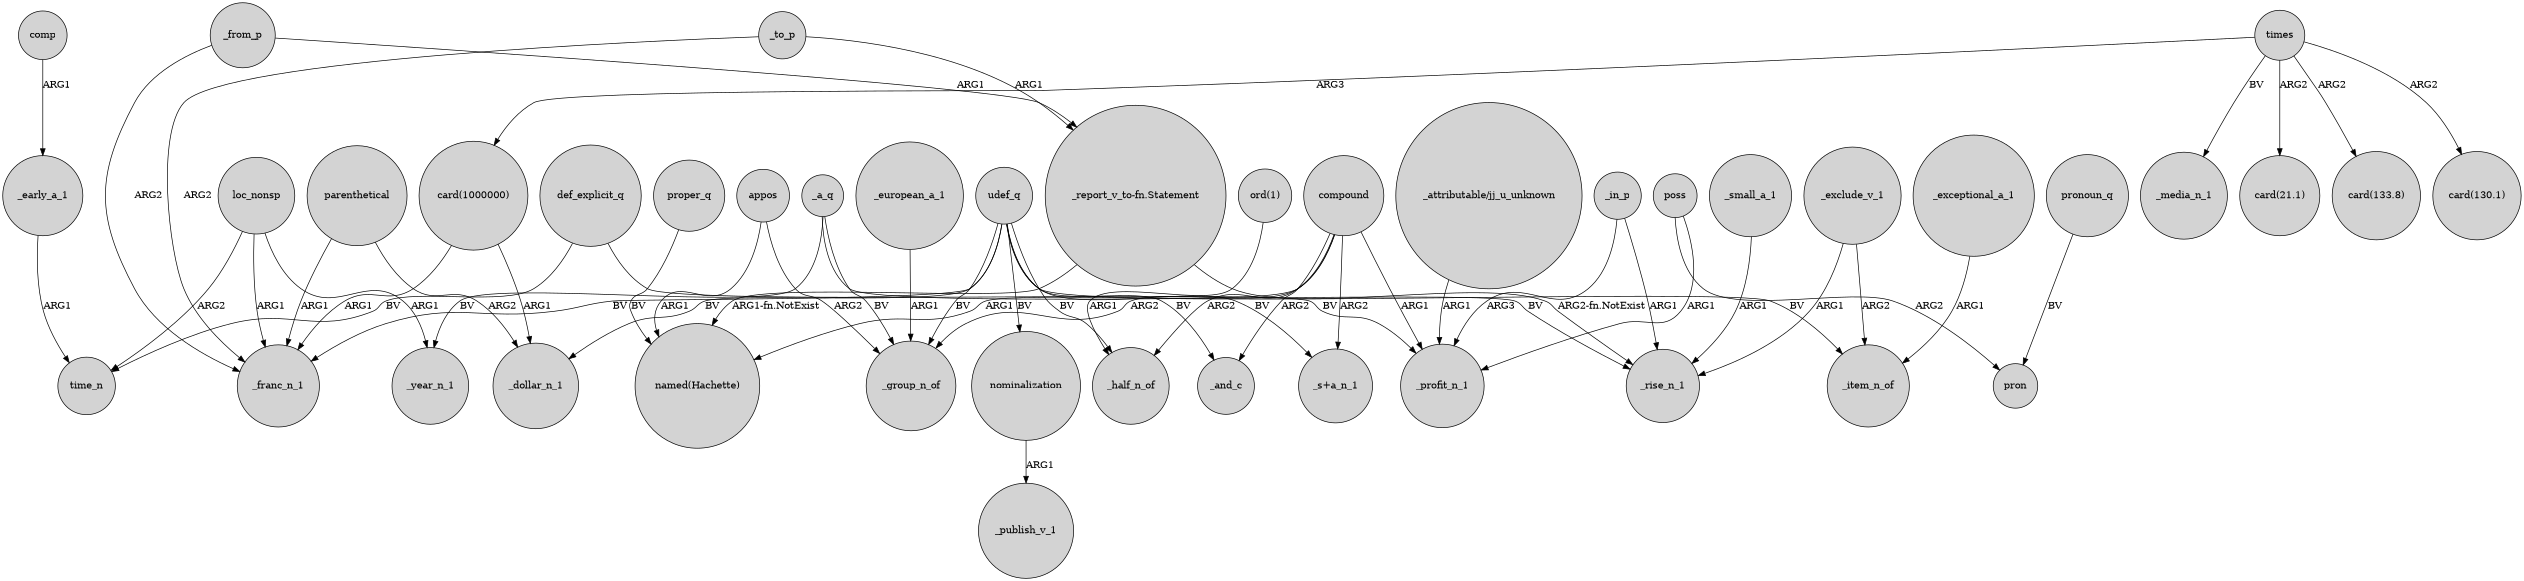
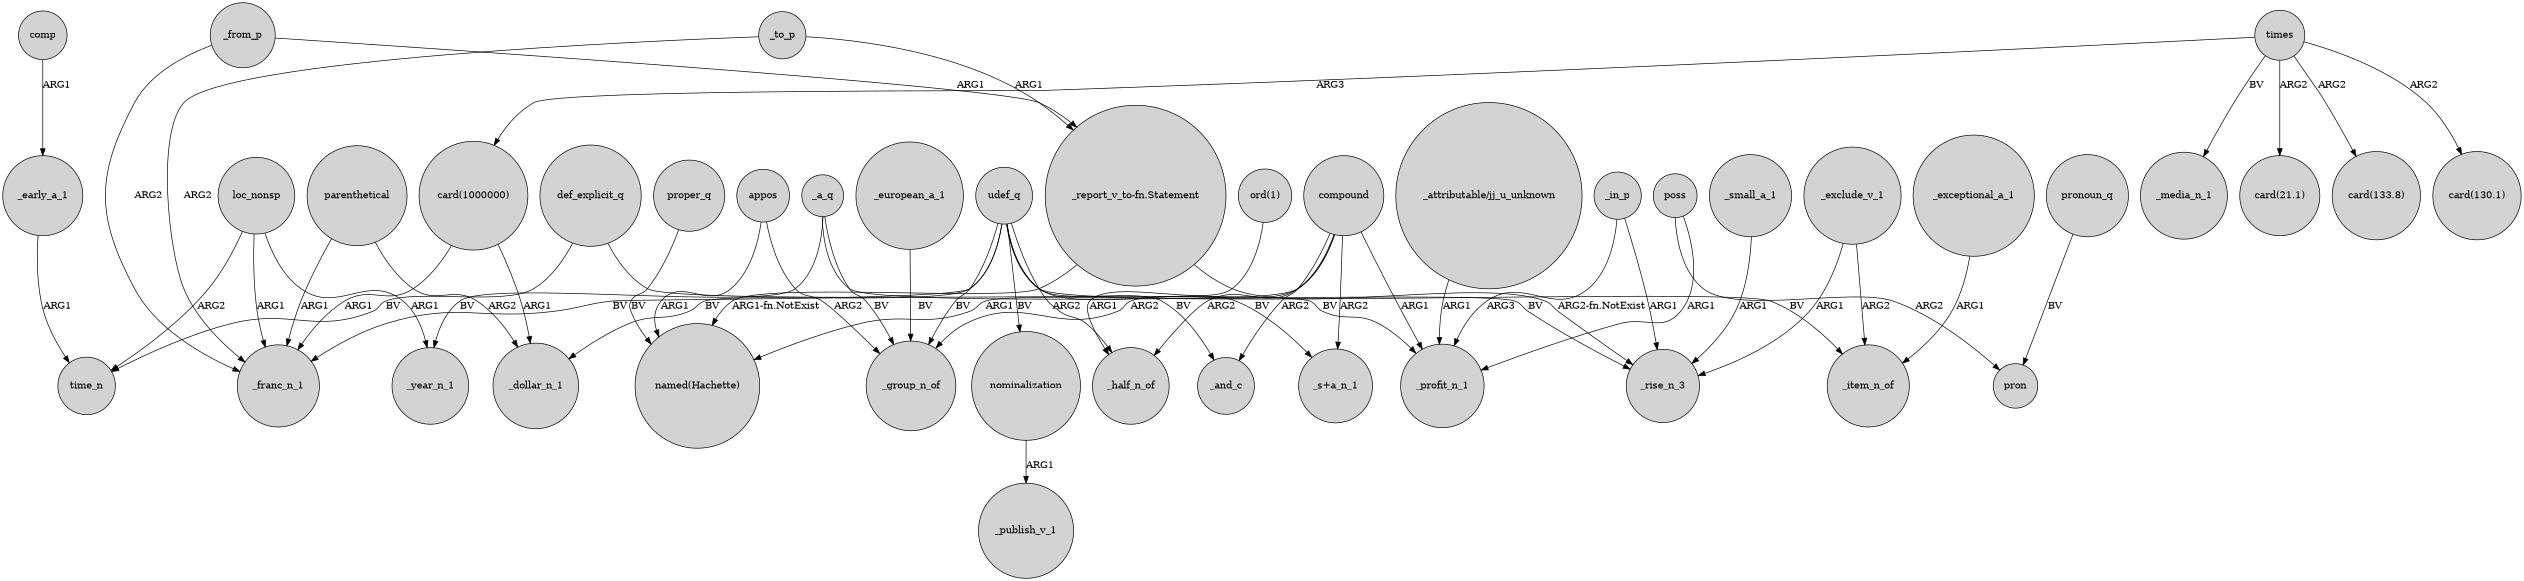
edge "_european_a_1" -> "_group_n_of": label "ARG1" -> "BV"
edge "udef_q" -> "_half_n_of": label "BV" -> "ARG2"
node "_rise_n_1": label "_rise_n_1" -> "_rise_n_3"
